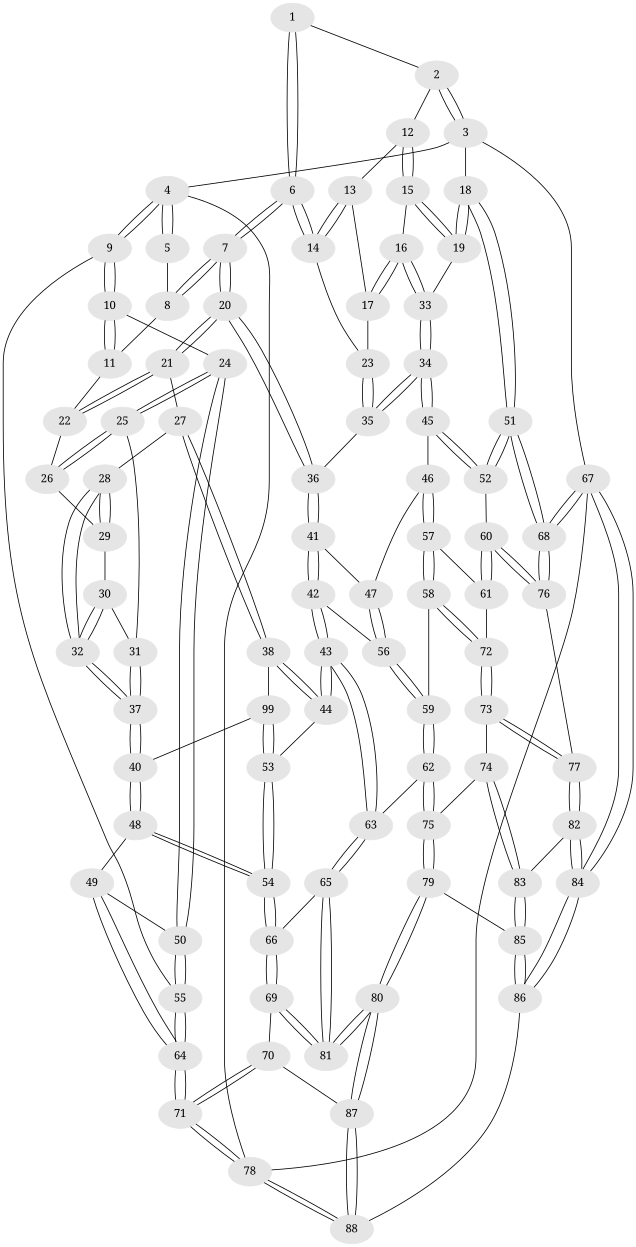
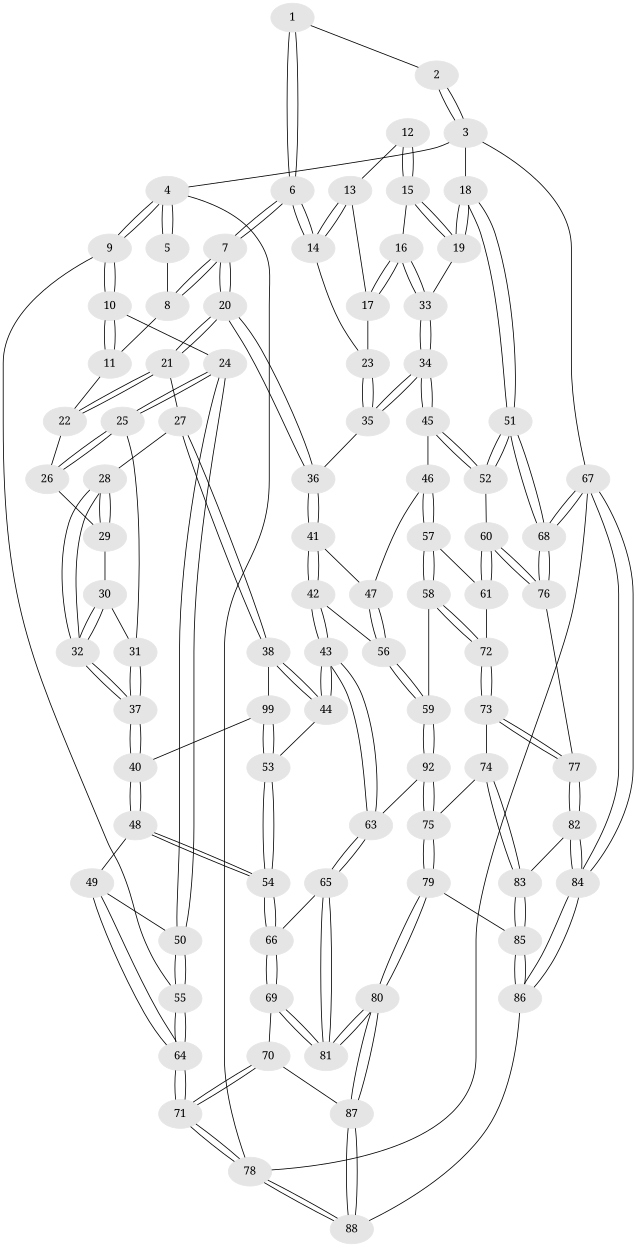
edge "2" -- "12": removed
node "62": label "62" -> "92"
